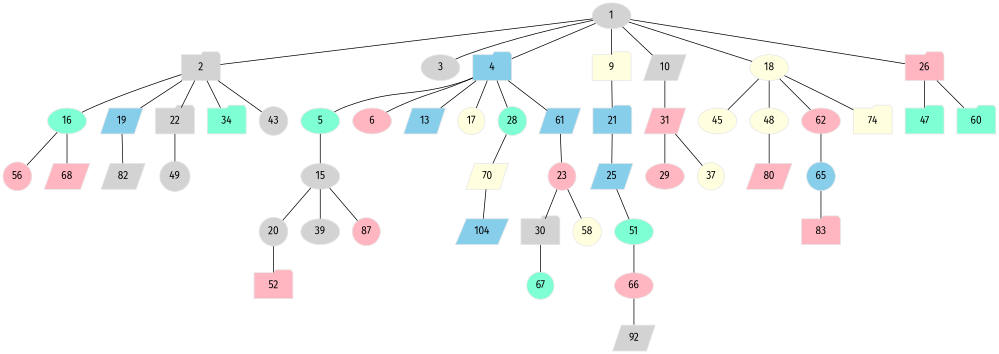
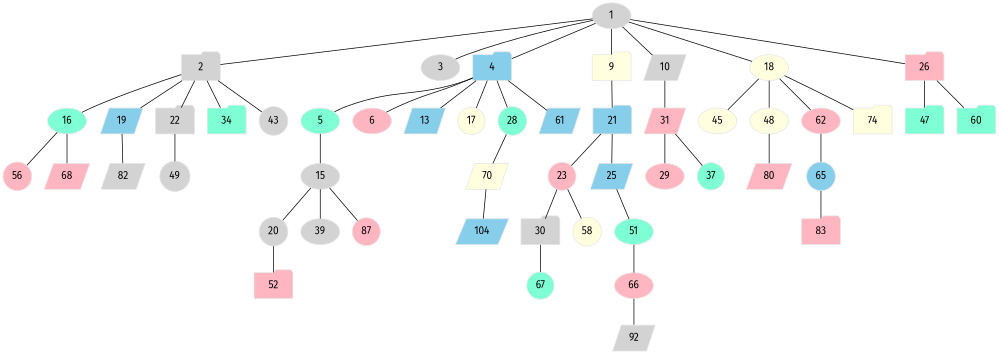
edge "61" -- "23": now "21" -- "23"
node "37": fillcolor lightyellow -> aquamarine
